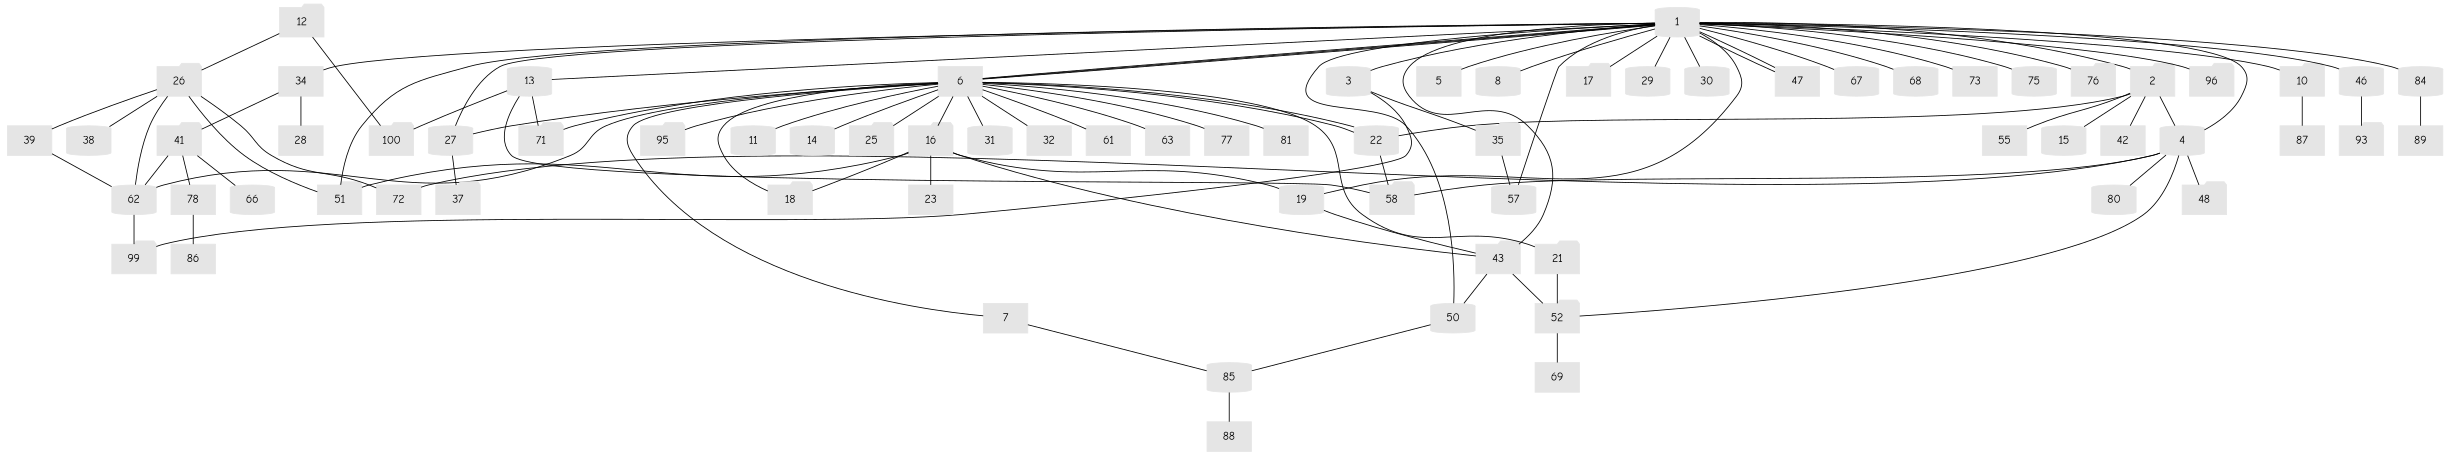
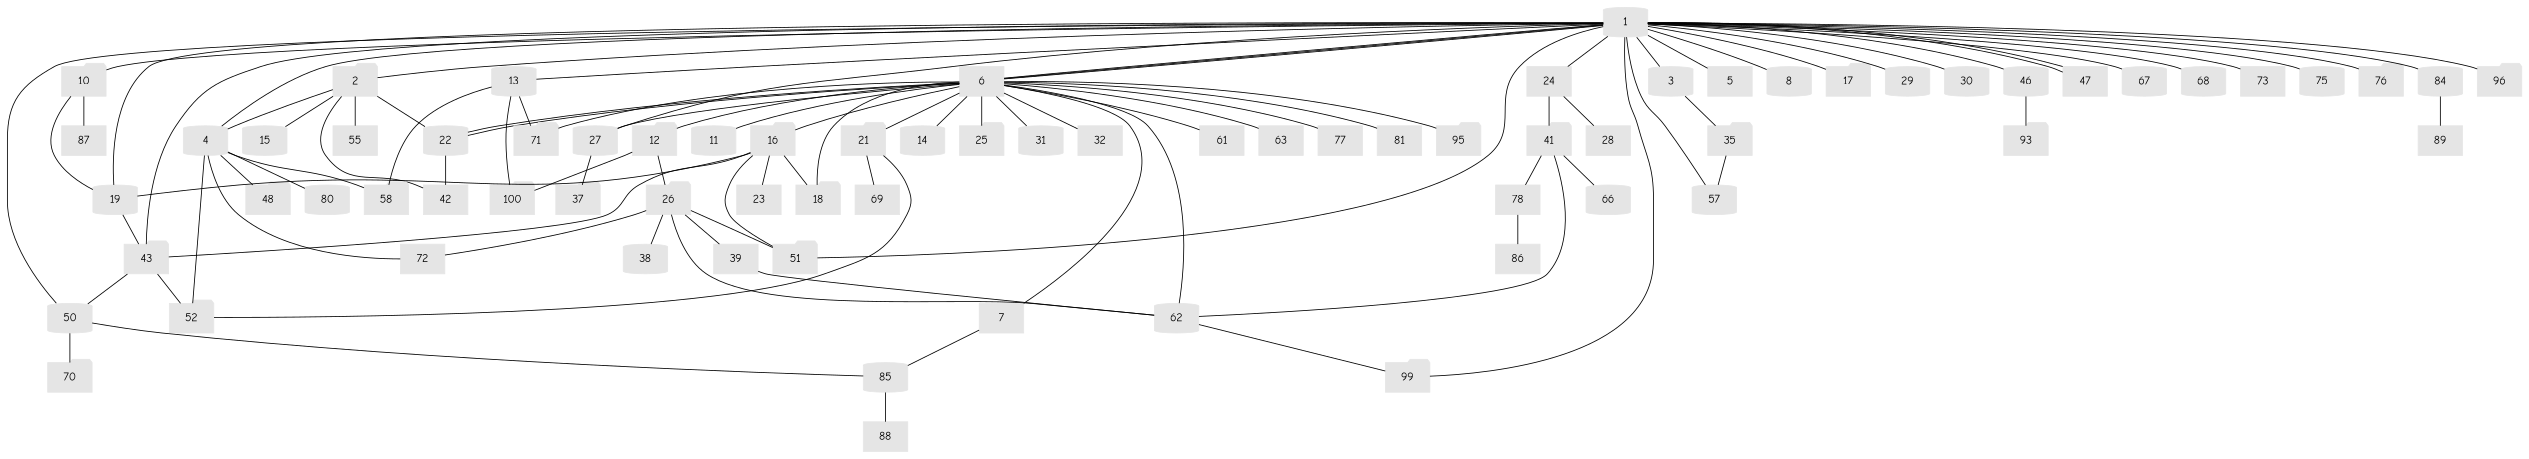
node "34": label "34" -> "24"
edge "6" -- "12": added
edge "10" -- "19": added
edge "22" -- "58": now "22" -- "42"
edge "3" -- "99": now "1" -- "99"
edge "52" -- "69": now "21" -- "69"
node "70": added
